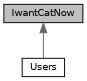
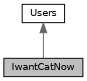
edge "Users" -> "IwantCatNow": reversed
